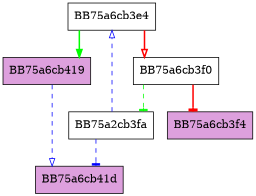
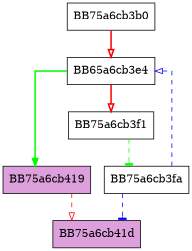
node "BB75a6cb3b0": added
node "BB75a6cb3e4": label "BB75a6cb3e4" -> "BB65a6cb3e4"
node "BB75a6cb3f0": label "BB75a6cb3f0" -> "BB75a6cb3f1"
edge "BB75a6cb419" -> "BB75a6cb41d": color blue -> red
node "BB75a2cb3fa": label "BB75a2cb3fa" -> "BB75a6cb3fa"
node "BB75a6cb3f4": removed
